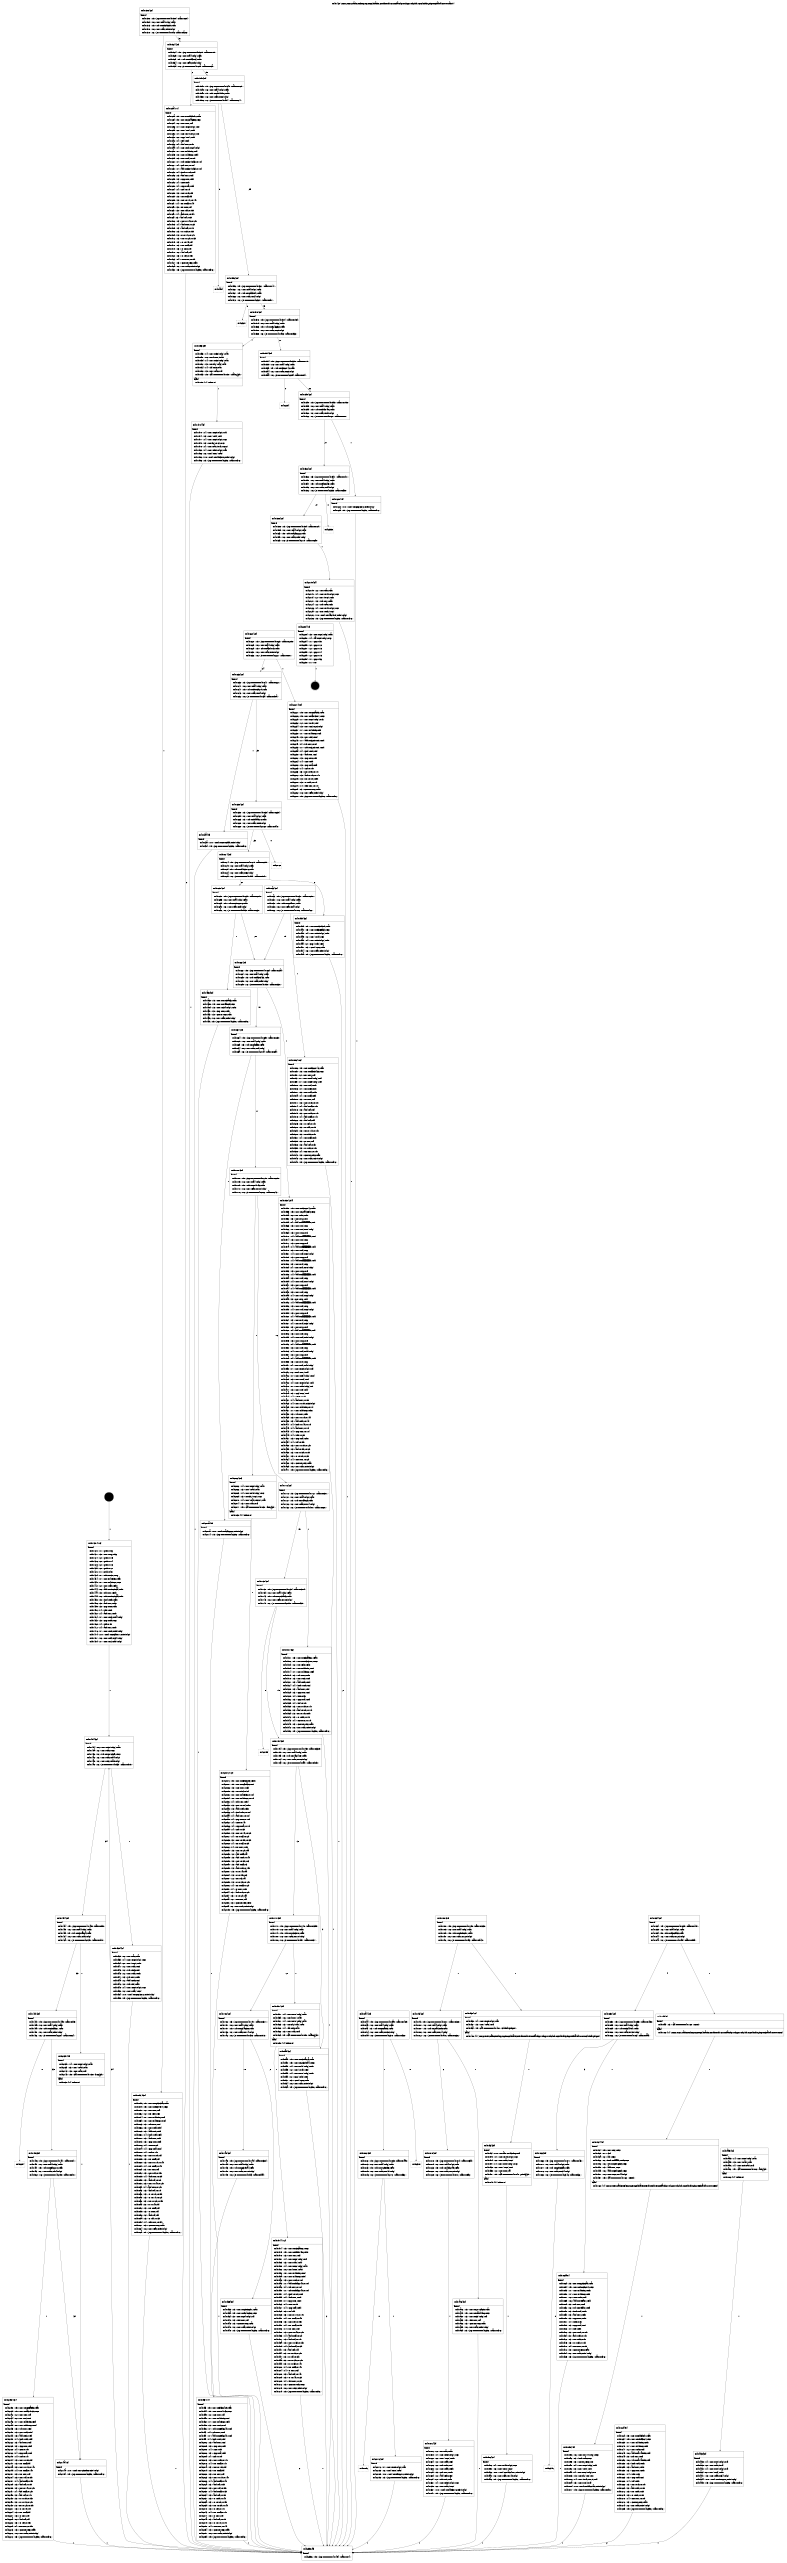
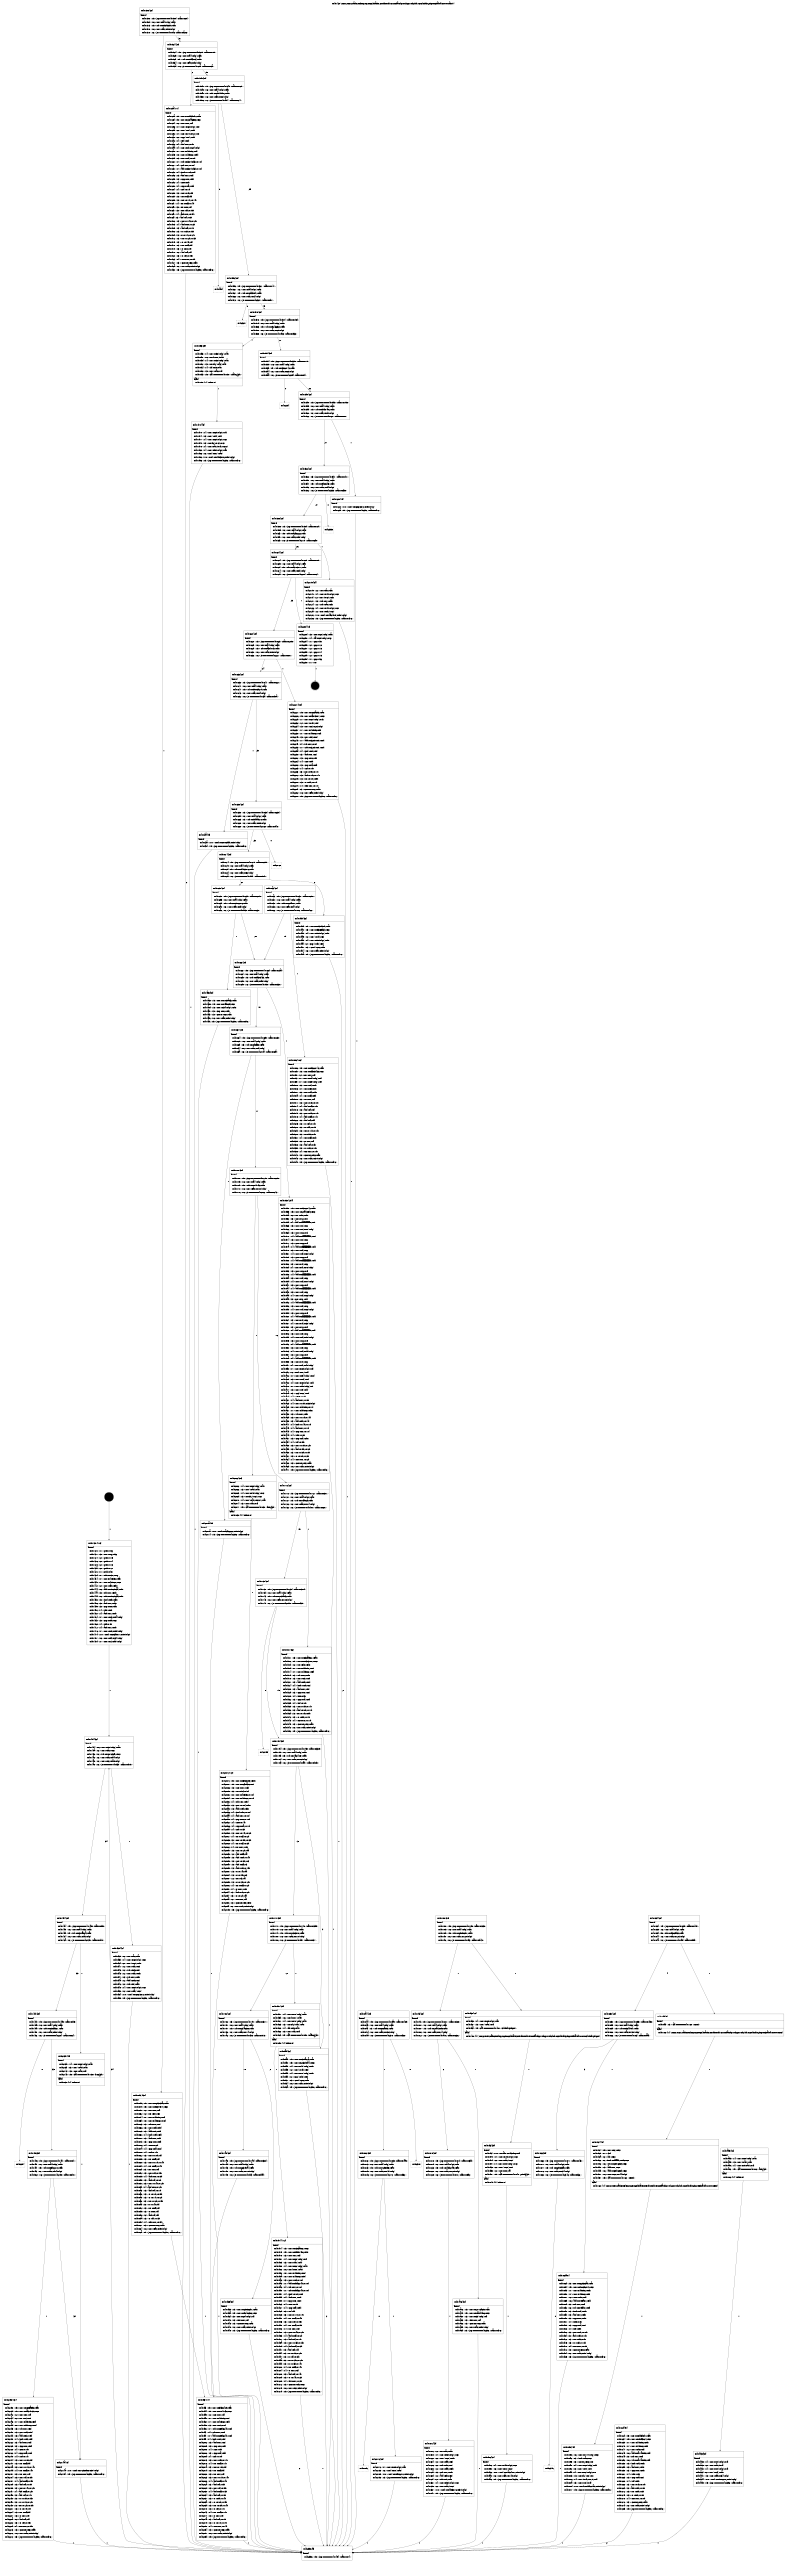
node "0x401604 [28]": added
edge "0x401e46 [137]" -> "0x402396 [5]": now "0x401e46 [137]" -> "0x401fcf [147]"
